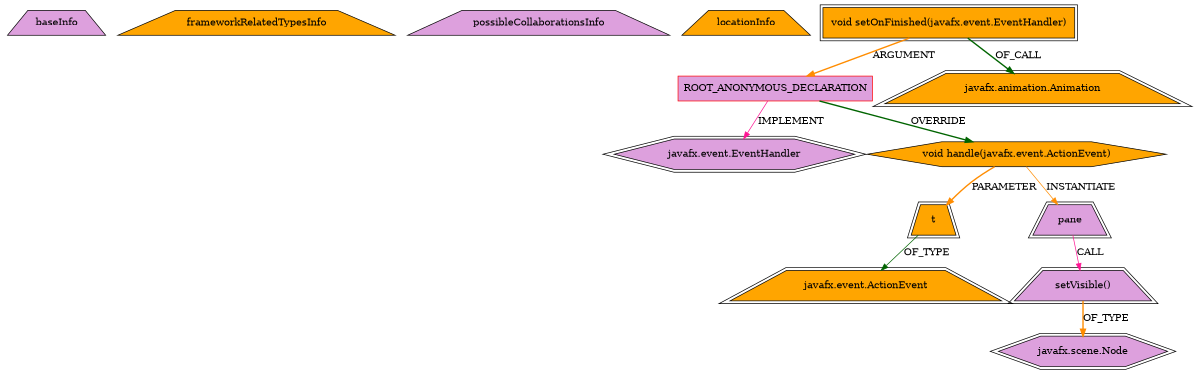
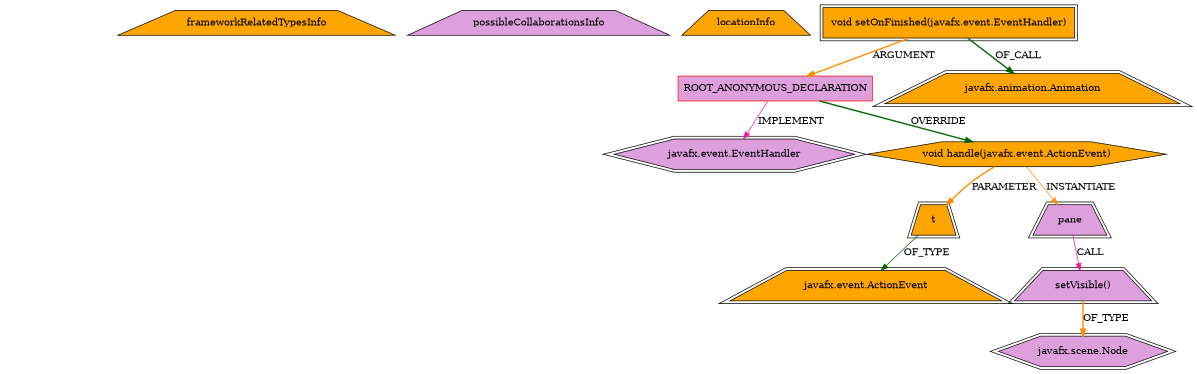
node "baseInfo": removed
